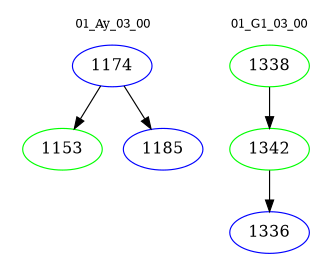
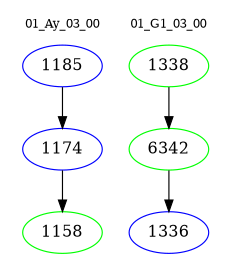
edge "1174" -> "1185": reversed
node "1153": label "1153" -> "1158"
node "1342": label "1342" -> "6342"
